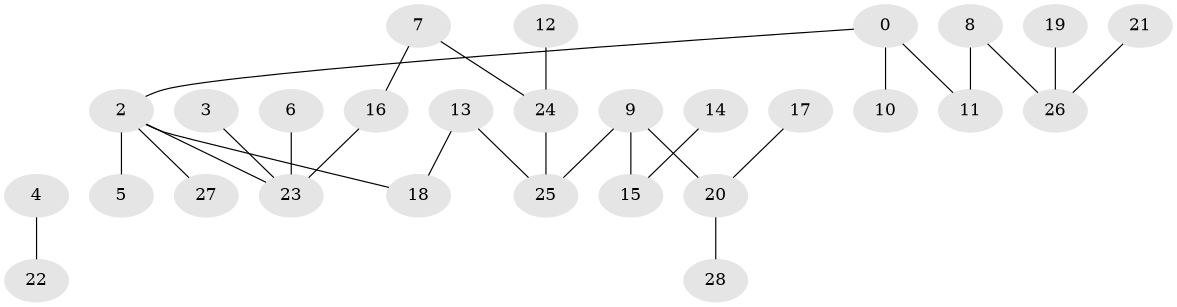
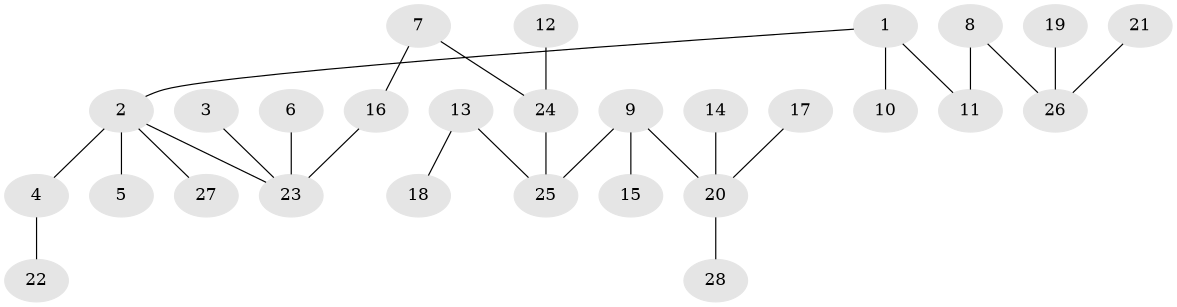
node "0": label "0" -> "1"
edge "14" -- "15": now "14" -- "20"
edge "2" -- "18": now "2" -- "4"
